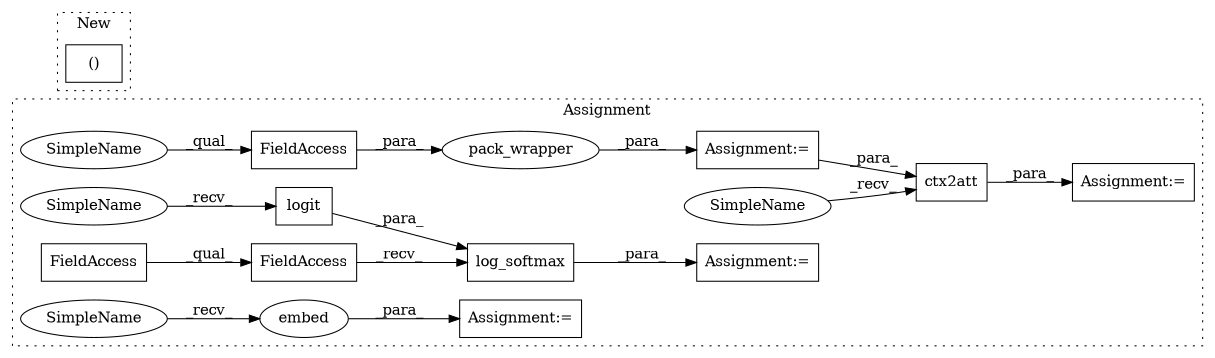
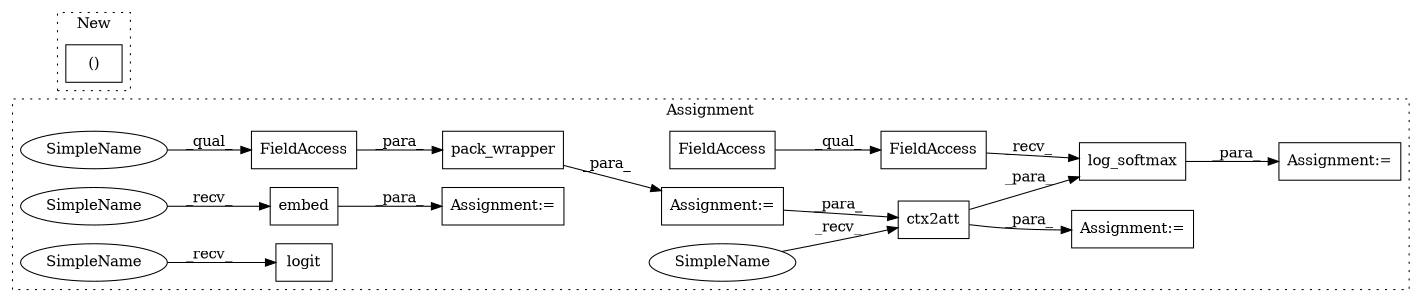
node "pack_wrapper": shape ellipse -> box
edge "logit" -> "log_softmax": now "ctx2att" -> "log_softmax"
node "embed": shape ellipse -> box
